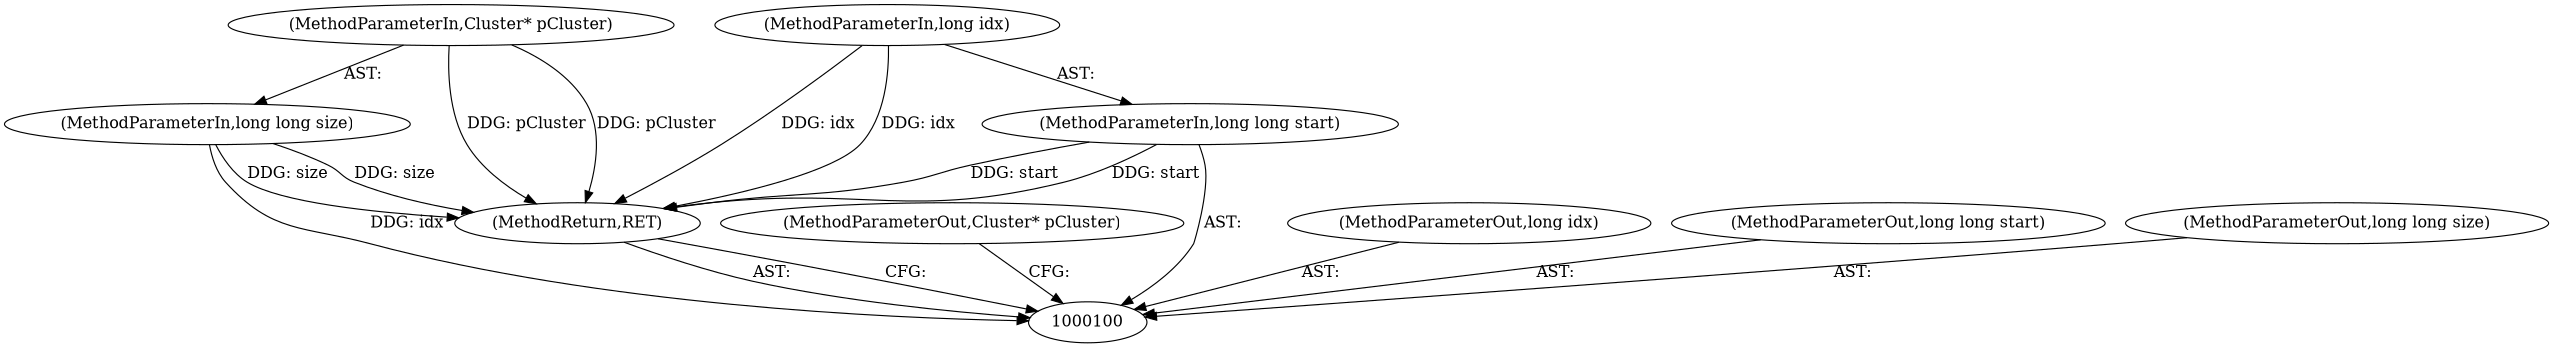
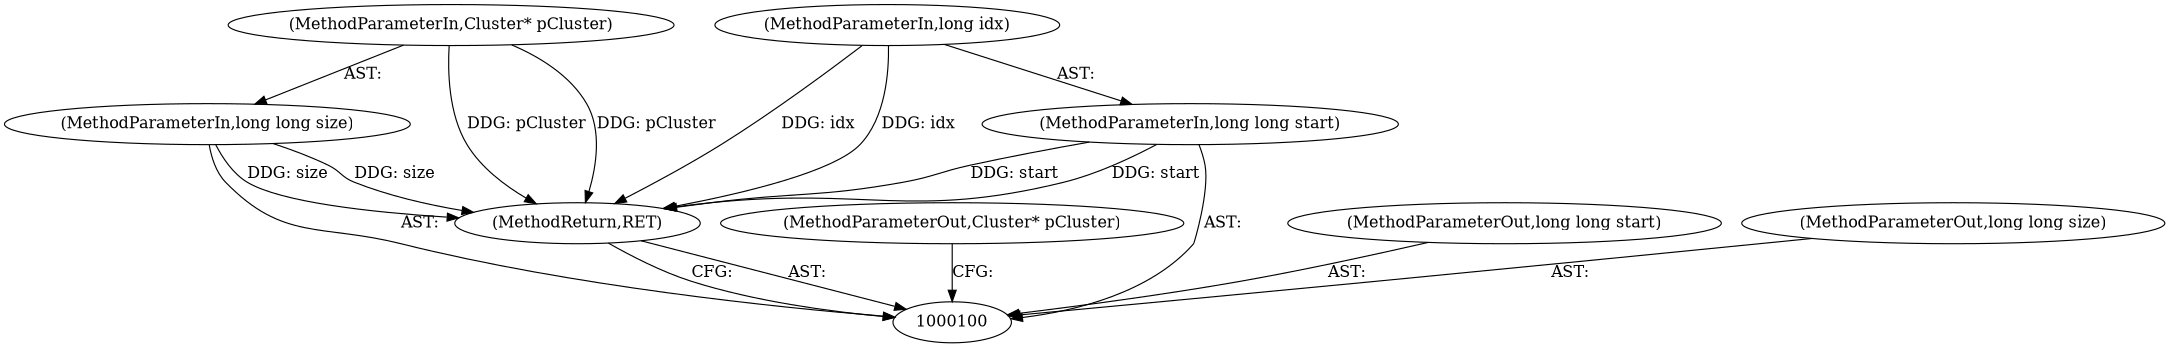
edge "(MethodParameterIn,long long size)" -> "1000100": label "DDG: idx" -> "AST: "
node "(MethodParameterOut,long idx)": removed
